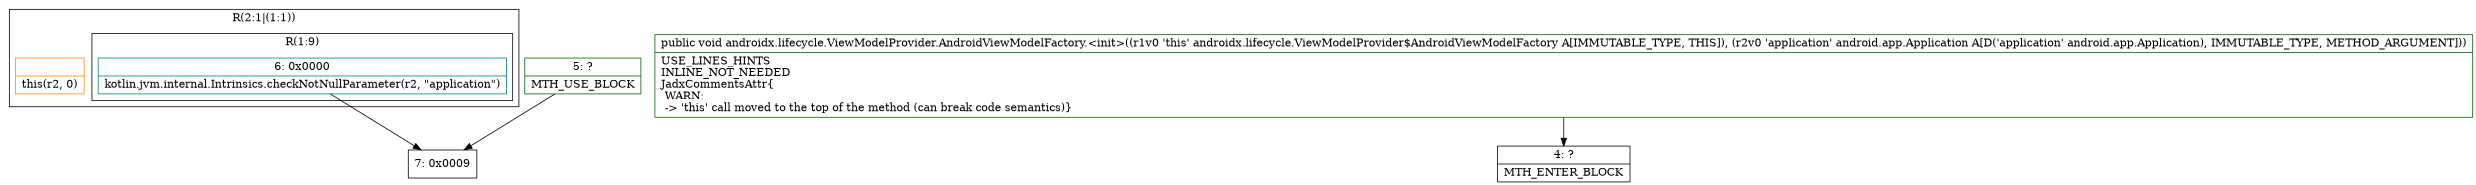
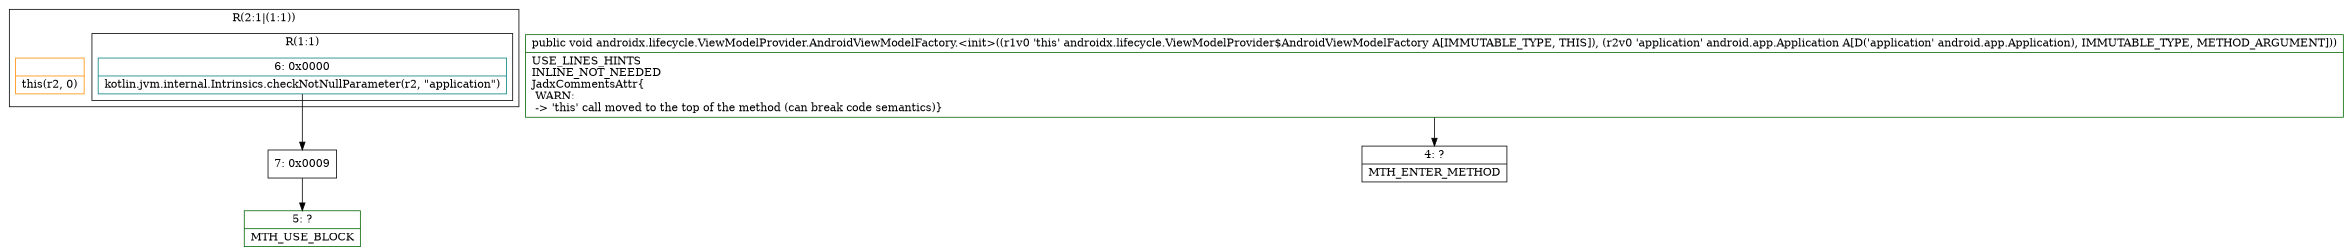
cluster "R(1:9)": label "R(1:9)" -> "R(1:1)"
edge "5: ?" -> "7: 0x0009": reversed
node "4: ?": text "MTH_ENTER_BLOCK" -> "MTH_ENTER_METHOD"
